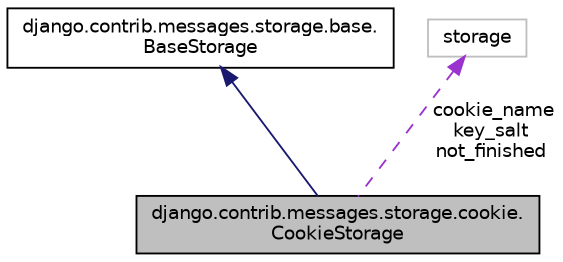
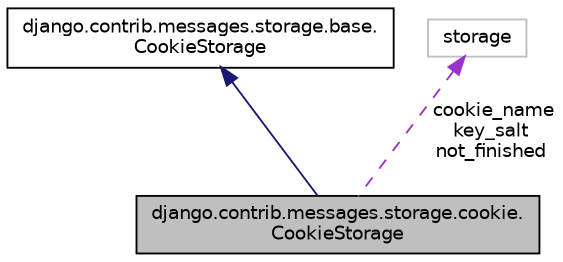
node "django.contrib.messages.storage.base. BaseStorage": label "django.contrib.messages.storage.base. BaseStorage" -> "django.contrib.messages.storage.base. CookieStorage"
